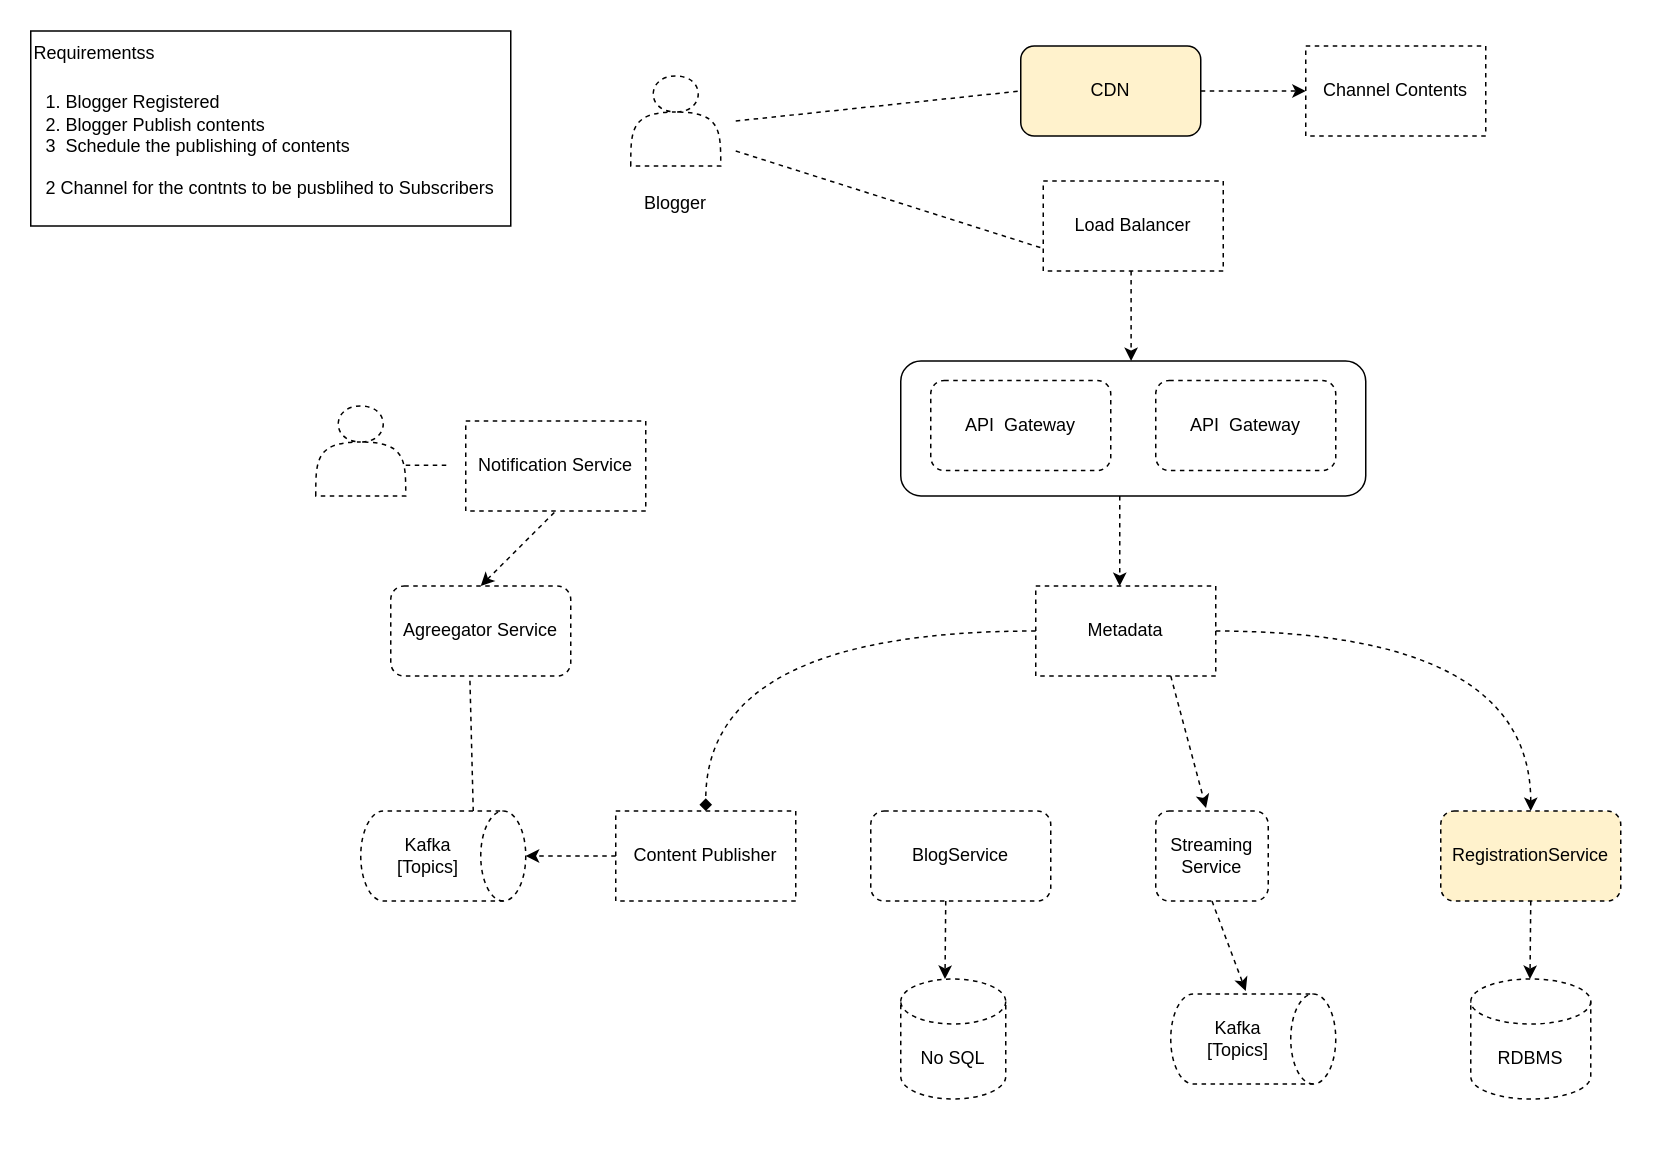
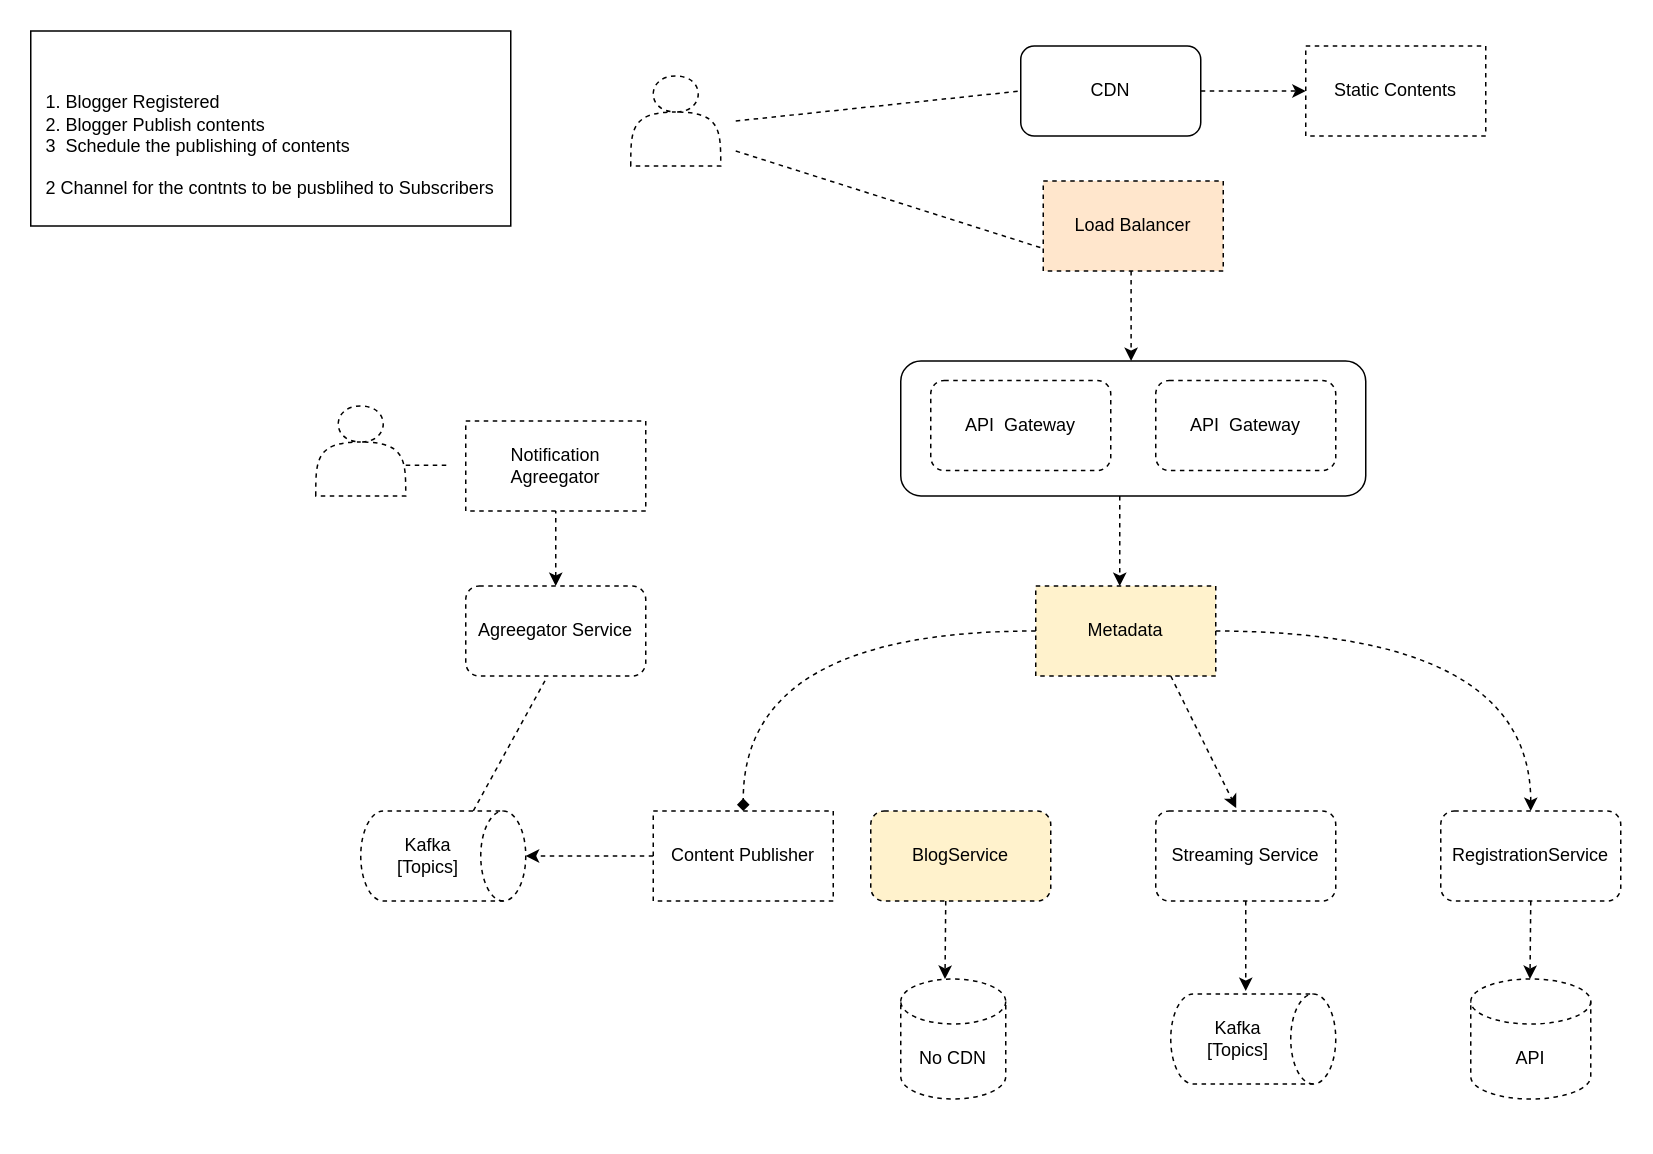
node "Requirementss": removed
node "CDN": fillcolor #fff2cc -> #ffffff
node "Channel Contents": label "Channel Contents" -> "Static Contents"
node "Blogger": removed
node "Load Balancer": fillcolor #ffffff -> #ffe6cc
node "Notification Service": label "Notification Service" -> "Notification Agreegator"
node "Agreegator Service": moved (481, 631) -> (556, 631)
node "Metadata": fillcolor #ffffff -> #fff2cc
node "Content Publisher": moved (706, 856) -> (743, 856)
node "BlogService": fillcolor #ffffff -> #fff2cc
node "Streaming Service": size 113x90 -> 180x90
node "RegistrationService": fillcolor #fff2cc -> #ffffff
node "No SQL": label "No SQL" -> "No CDN"
node "RDBMS": label "RDBMS" -> "API"
